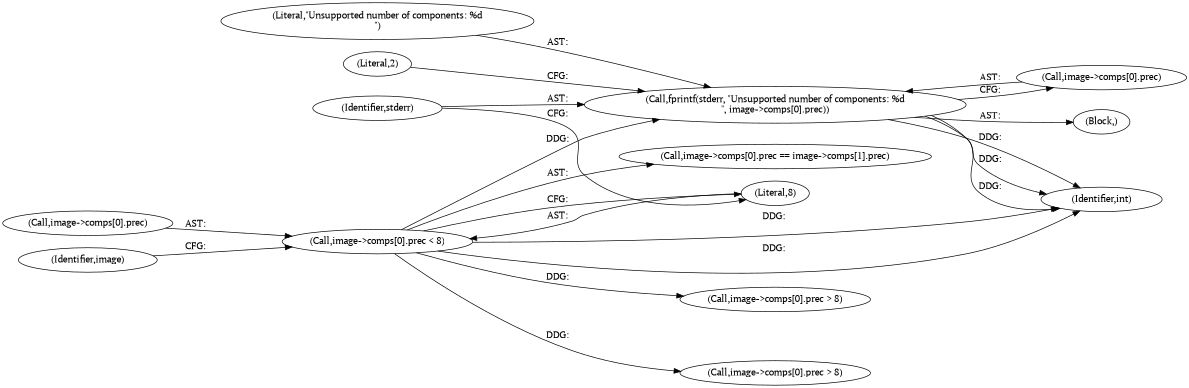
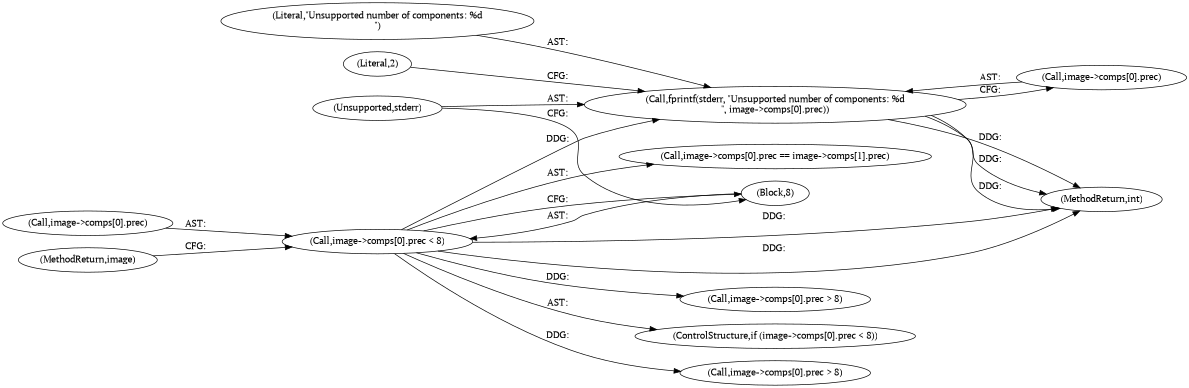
node "(Identifier,stderr)": label "(Identifier,stderr)" -> "(Unsupported,stderr)"
node "(Block,)": removed
node "(Literal,8)": label "(Literal,8)" -> "(Block,8)"
node "(Identifier,int)": label "(Identifier,int)" -> "(MethodReturn,int)"
node "(Identifier,image)": label "(Identifier,image)" -> "(MethodReturn,image)"
node "(ControlStructure,if (image->comps[0].prec < 8))": added
